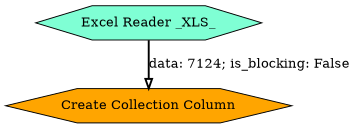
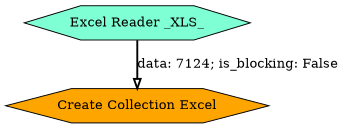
node "Create Collection Column": label "Create Collection Column" -> "Create Collection Excel"
